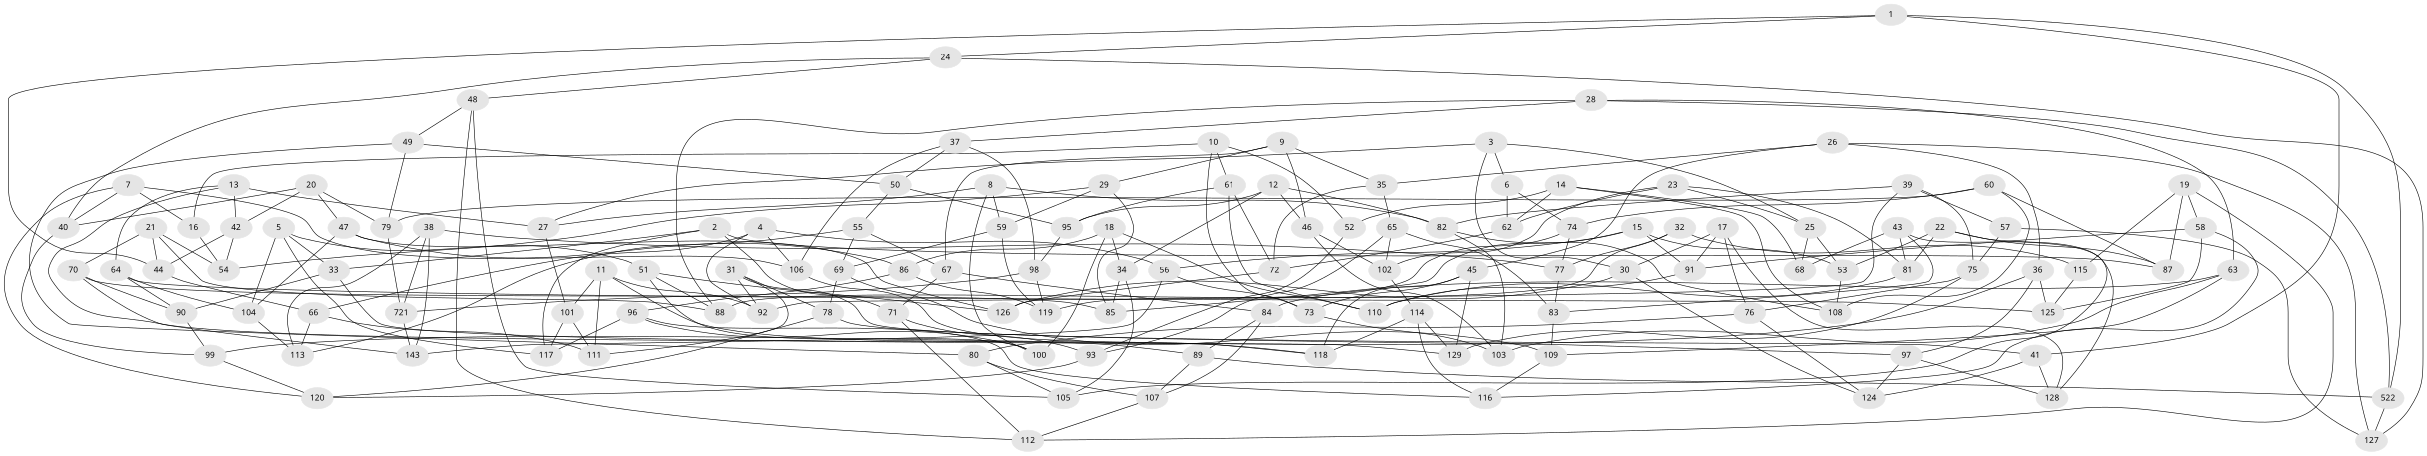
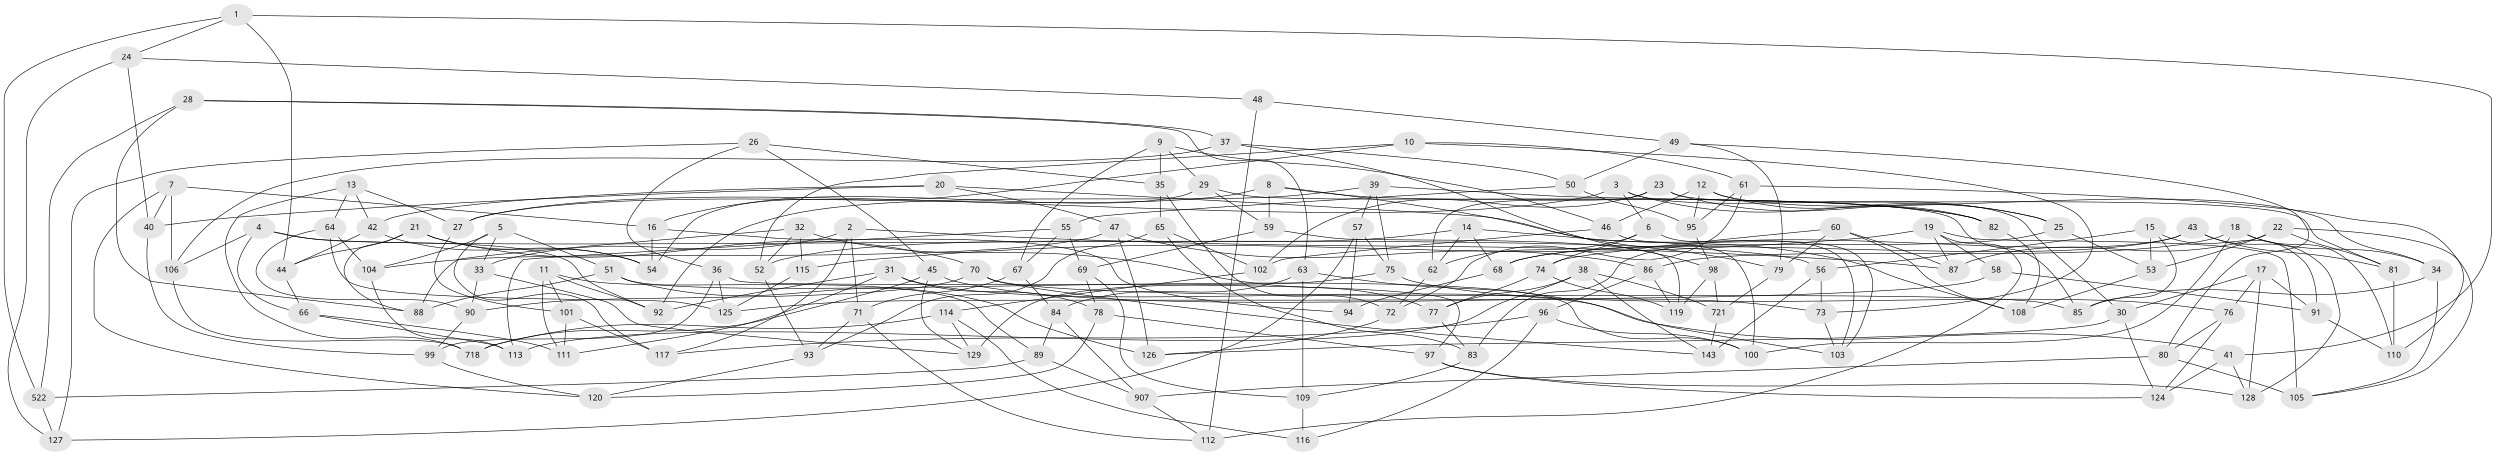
edge "32" -- "52": added
edge "82" -- "103": now "6" -- "103"
node "94": added
node "118": label "118" -> "718"
edge "58" -- "116": removed
edge "48" -- "105": now "19" -- "105"
node "107": label "107" -> "907"
